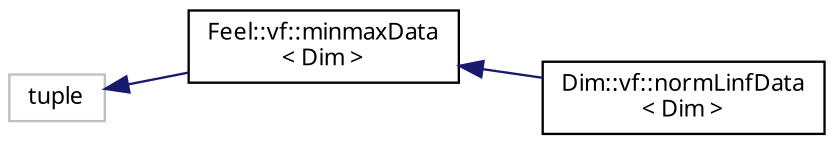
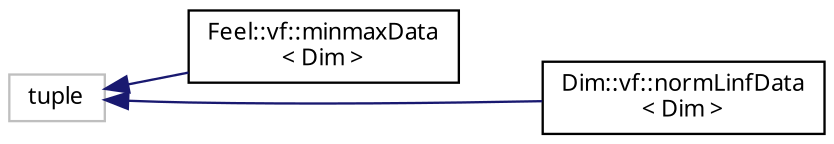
edge "Dim::vf::normLinfData < Dim >" -> "Feel::vf::minmaxData < Dim >": now "Dim::vf::normLinfData < Dim >" -> "tuple"
